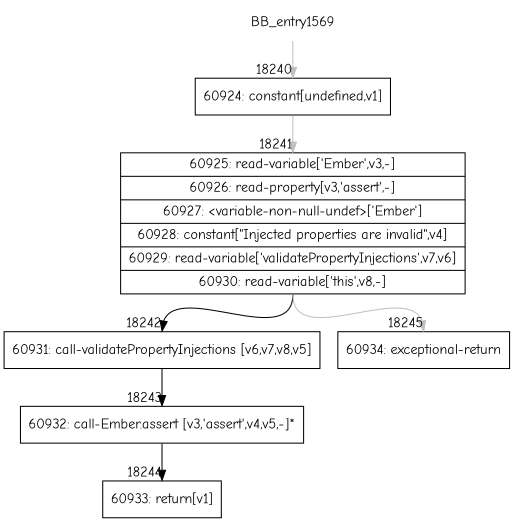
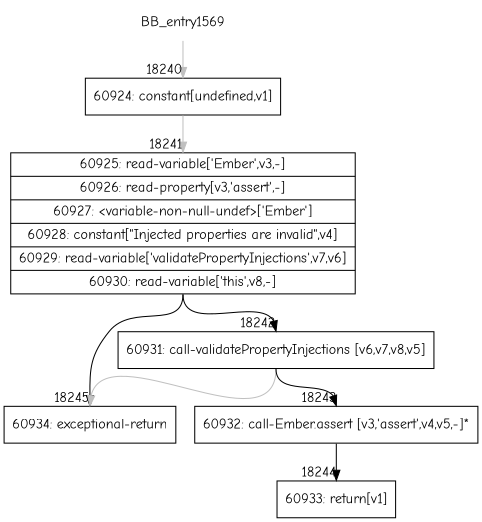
edge "60925: read-variable['Ember',v3,-]" -> "60934: exceptional-return": color gray -> black
edge "60931: call-validatePropertyInjections [v6,v7,v8,v5]" -> "60934: exceptional-return": added
